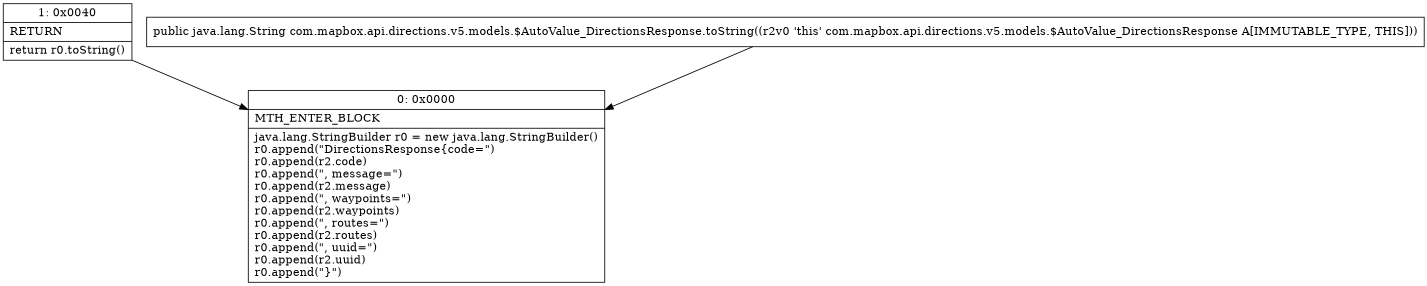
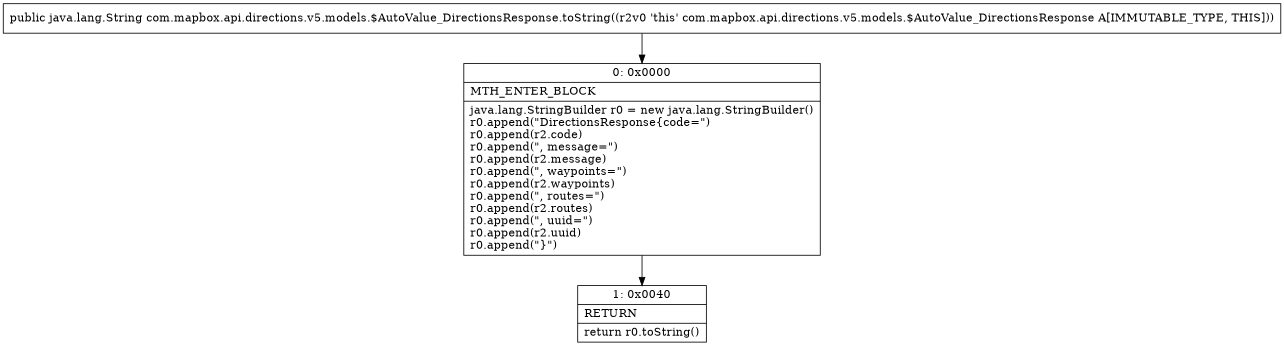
edge "1: 0x0040" -> "0: 0x0000": reversed
